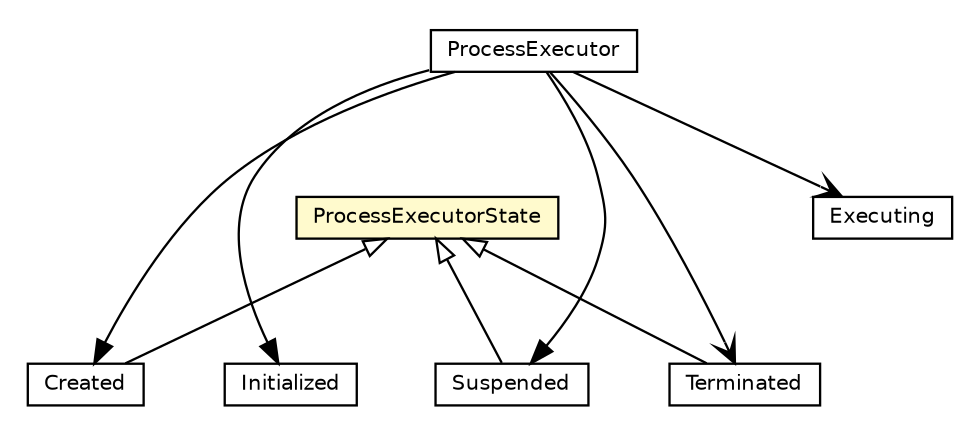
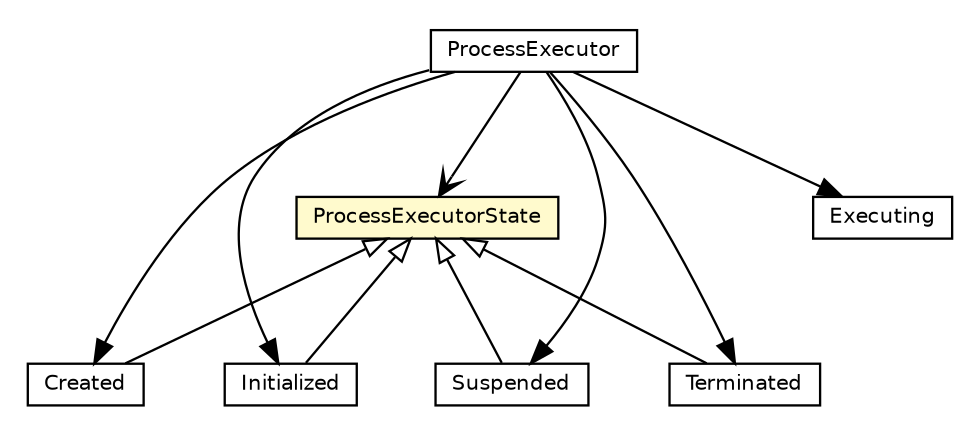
edge "ProcessExecutor" -> "ProcessExecutorState": added
edge "ProcessExecutor" -> "Executing": arrowhead open -> normal
edge "ProcessExecutor" -> "Terminated": arrowhead open -> normal
edge "Initialized" -> "ProcessExecutorState": added
